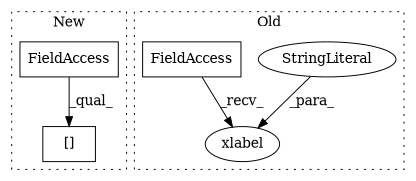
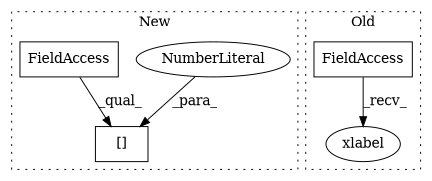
node "NumberLiteral": added
node "StringLiteral": removed
